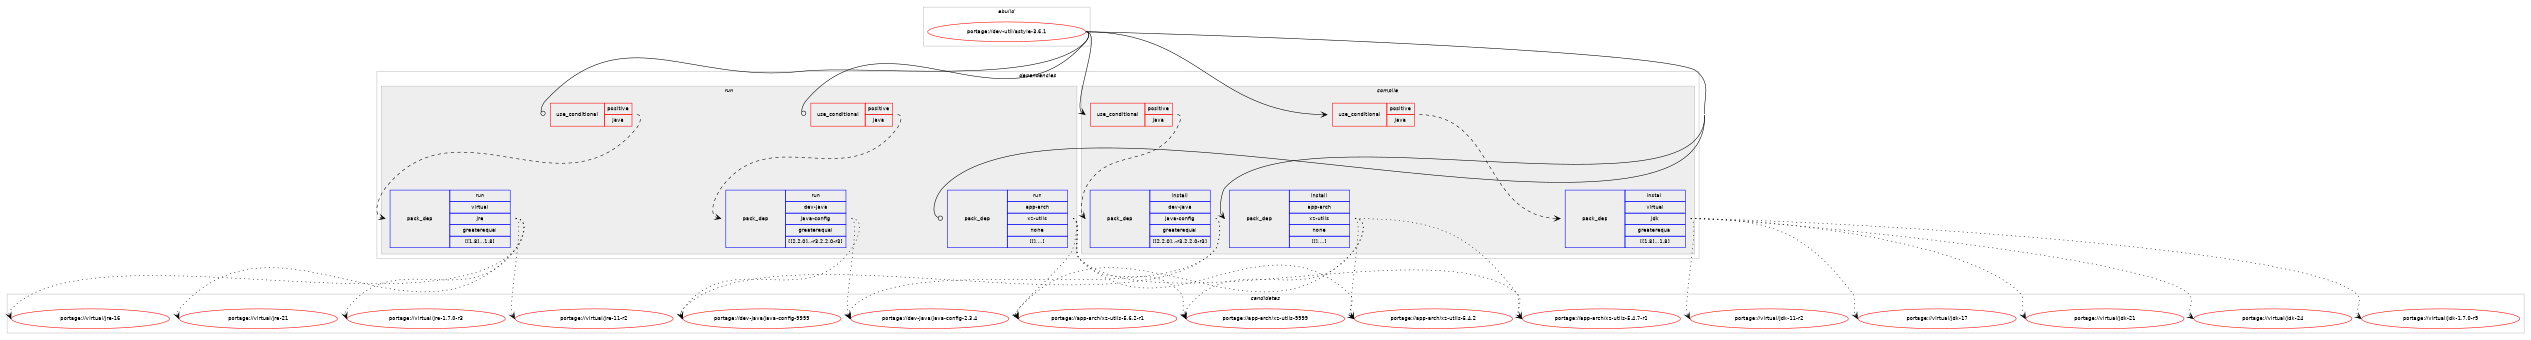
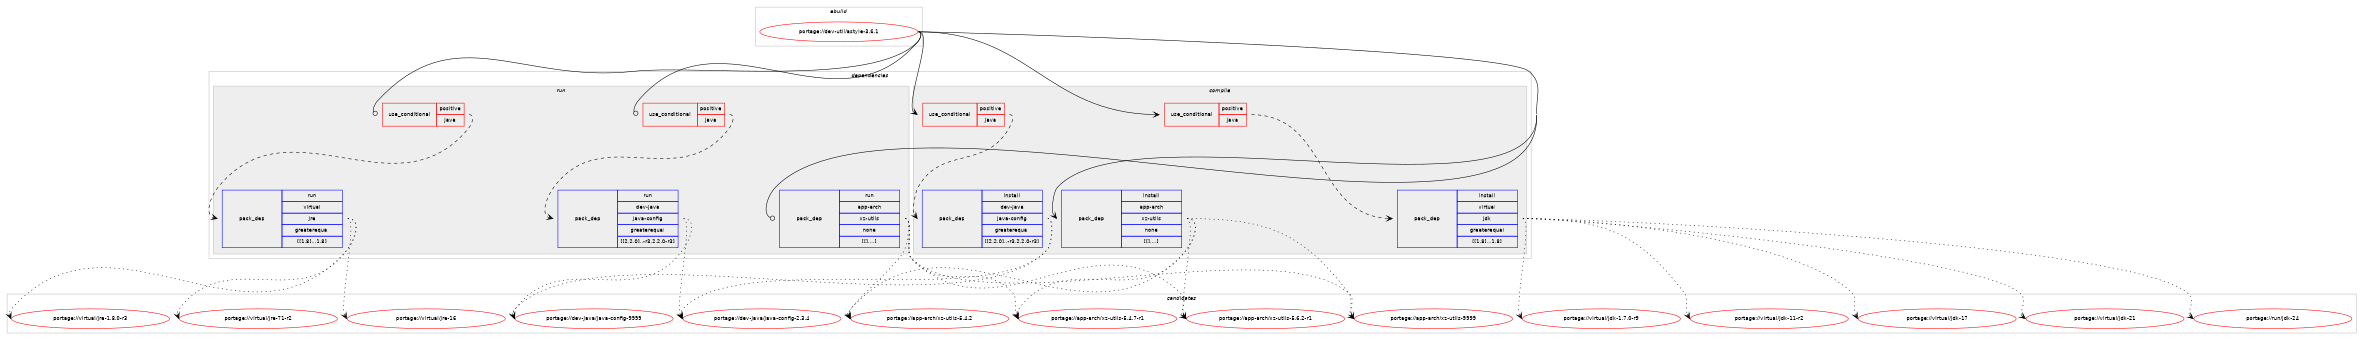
node "portage://virtual/jre-21": removed
node "portage://virtual/jre-1.7.0-r3": label "portage://virtual/jre-1.7.0-r3" -> "portage://virtual/jre-1.8.0-r3"
node "portage://virtual/jre-11-r2": label "portage://virtual/jre-11-r2" -> "portage://virtual/jre-71-r2"
node "portage://virtual/jdk-24": label "portage://virtual/jdk-24" -> "portage://run/jdk-24"
